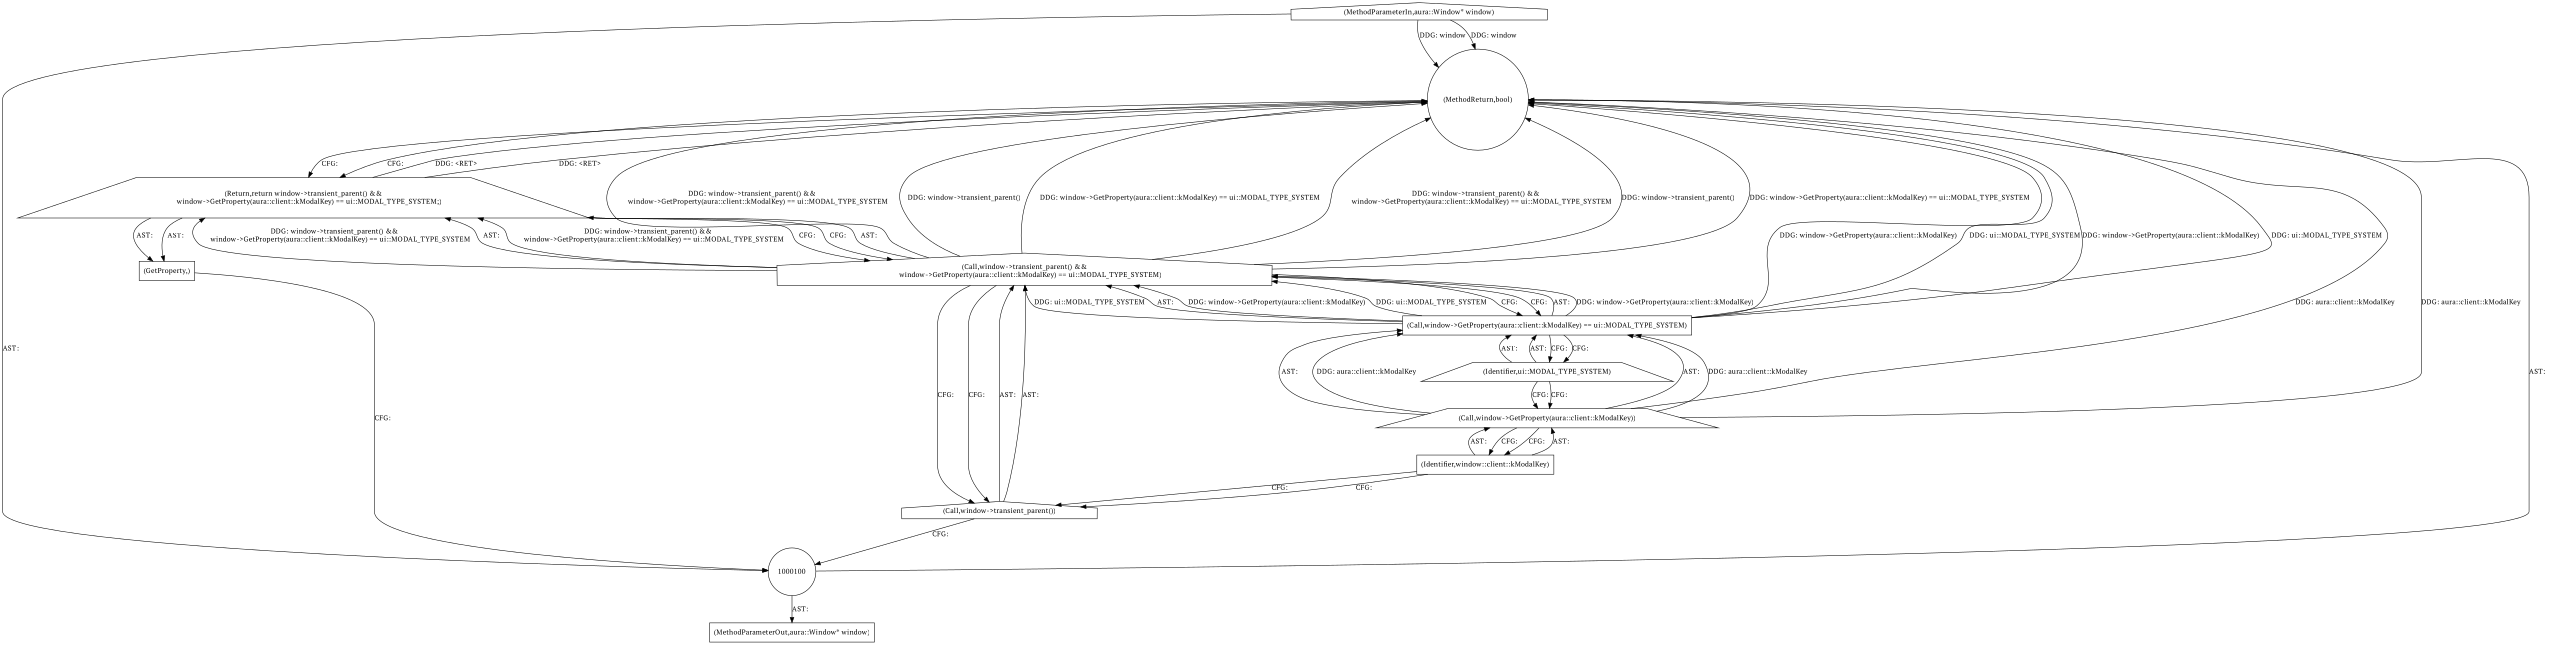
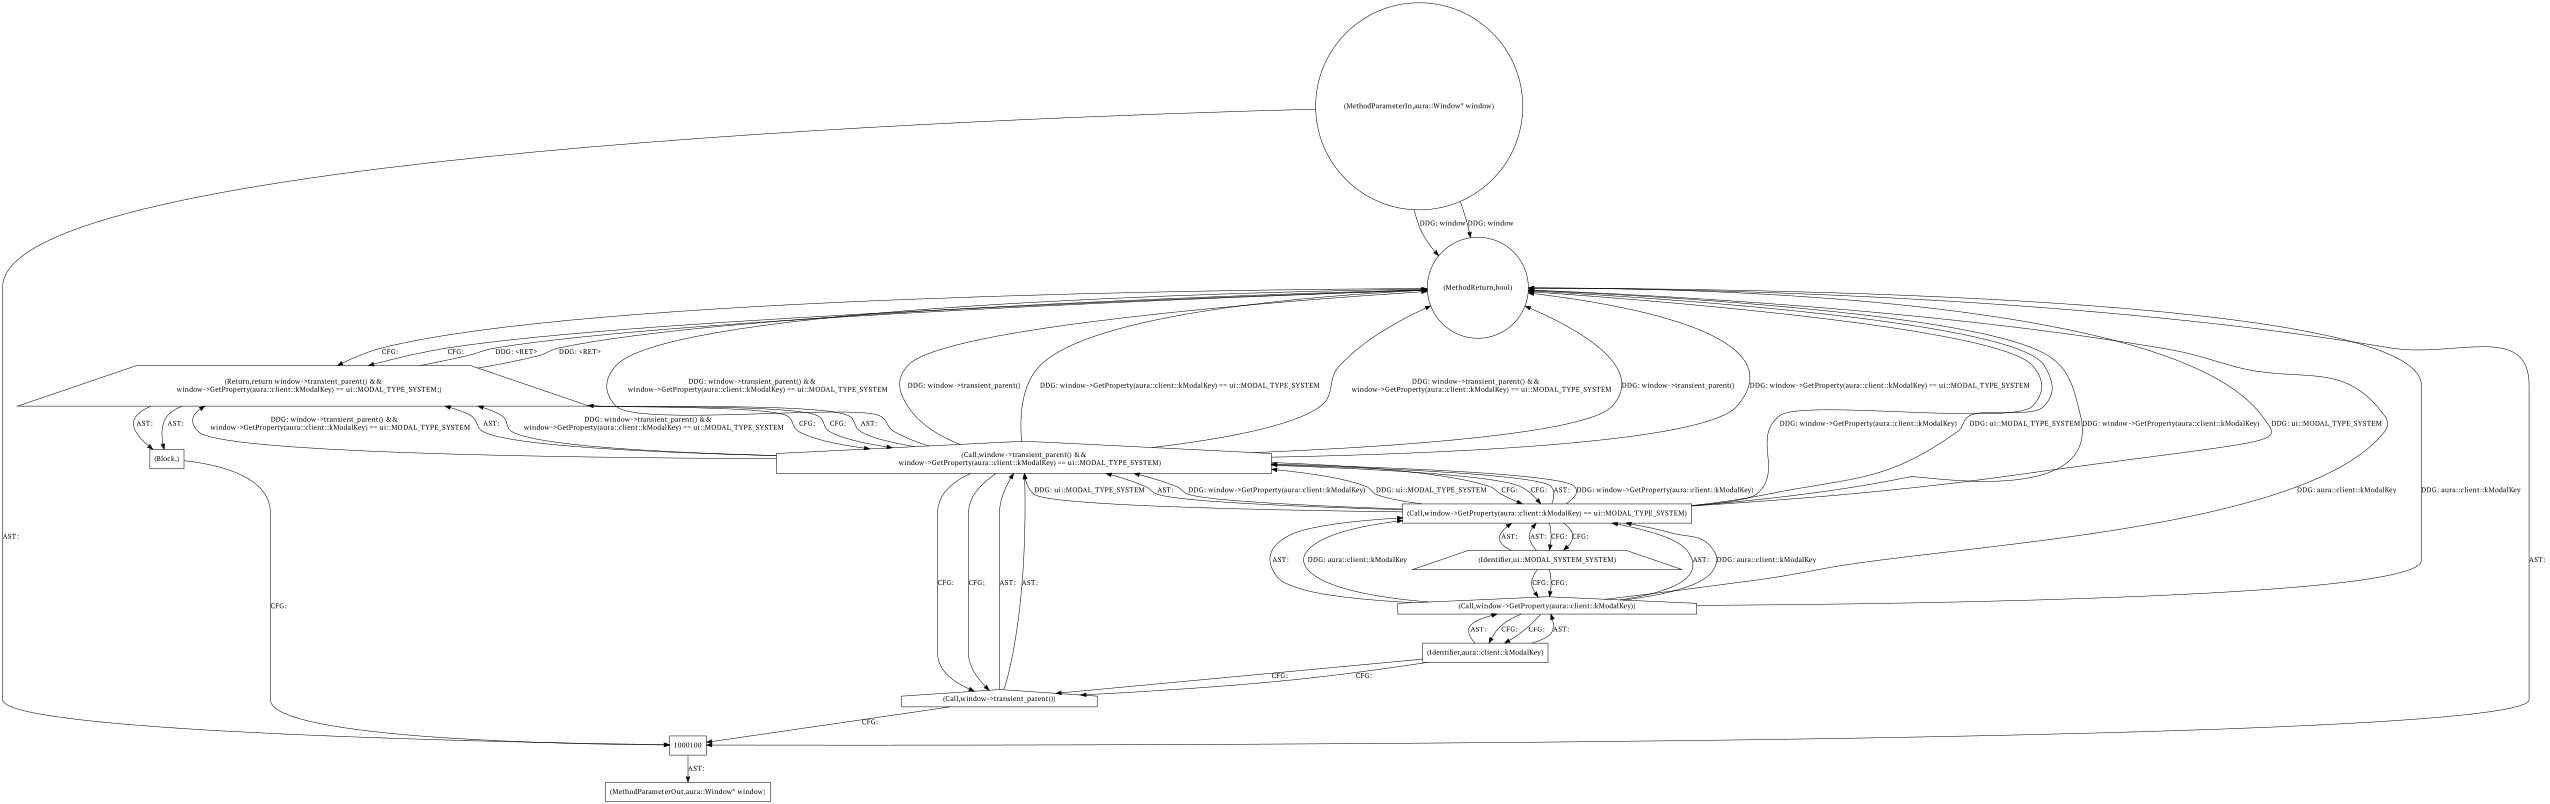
node "(MethodParameterIn,aura::Window* window)": shape house -> circle
node "(GetProperty,)": label "(GetProperty,)" -> "(Block,)"
node "(Identifier,ui::MODAL_TYPE_SYSTEM)": label "(Identifier,ui::MODAL_TYPE_SYSTEM)" -> "(Identifier,ui::MODAL_SYSTEM_SYSTEM)"
node "(Call,window->GetProperty(aura::client::kModalKey))": shape trapezium -> house
node "(Identifier,window::client::kModalKey)": label "(Identifier,window::client::kModalKey)" -> "(Identifier,aura::client::kModalKey)"
edge "1000100" -> "(MethodReturn,bool)": reversed
node "1000100": shape circle -> box
